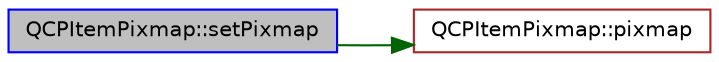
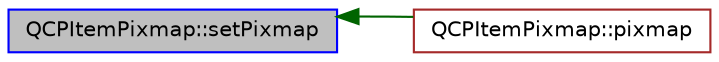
edge "QCPItemPixmap::setPixmap" -> "QCPItemPixmap::pixmap": reversed
